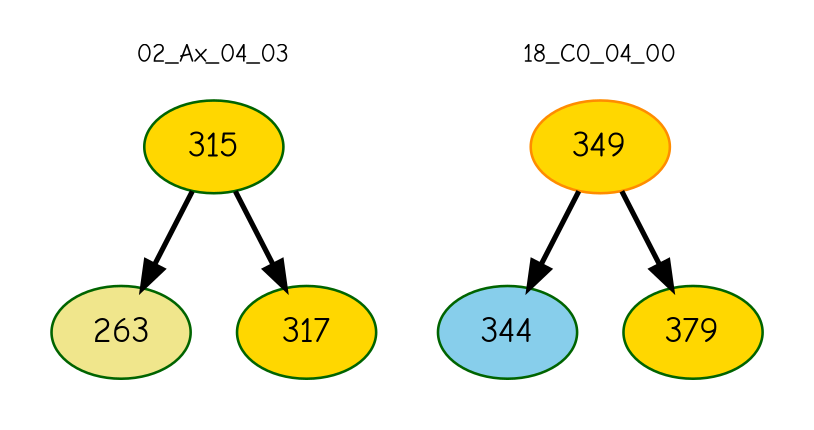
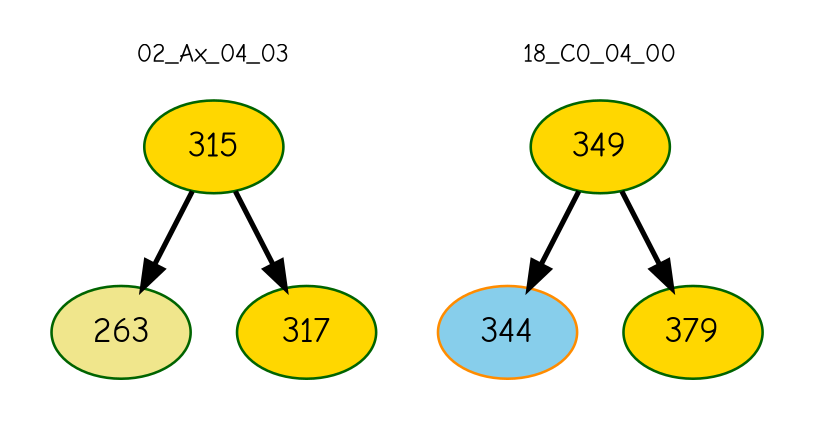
node "349": color darkorange -> darkgreen
node "344": color darkgreen -> darkorange
